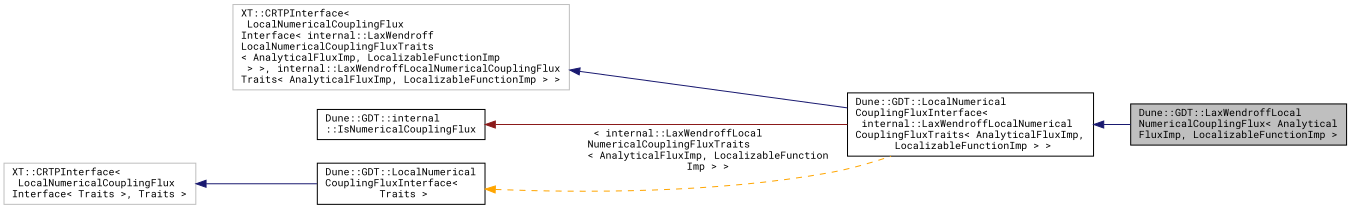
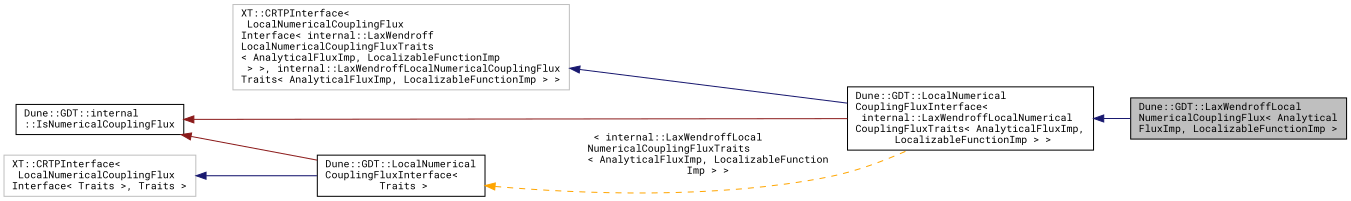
edge "Dune::GDT::LocalNumerical CouplingFluxInterface< Traits >" -> "Dune::GDT::internal ::IsNumericalCouplingFlux": added
